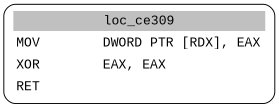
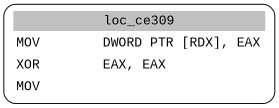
node "loc_ce309": text "RET" -> "MOV"
